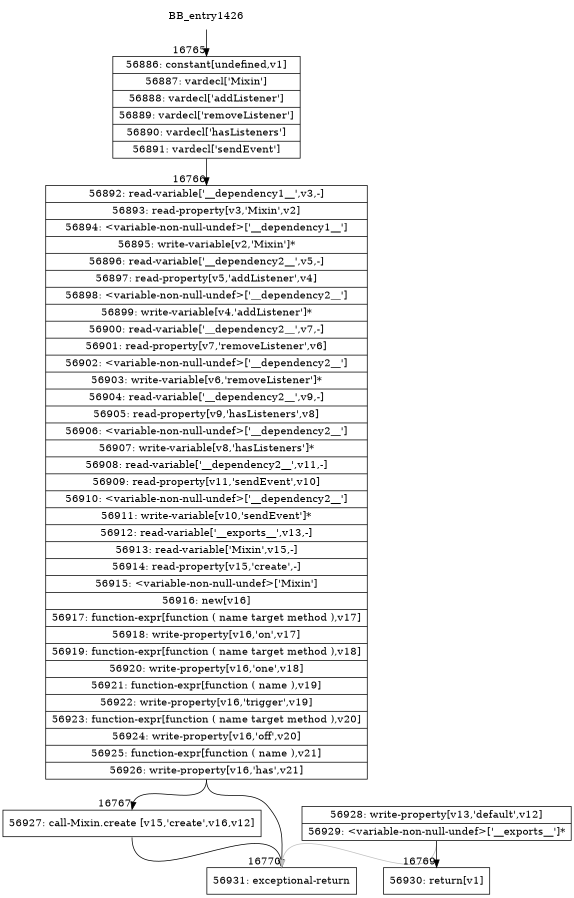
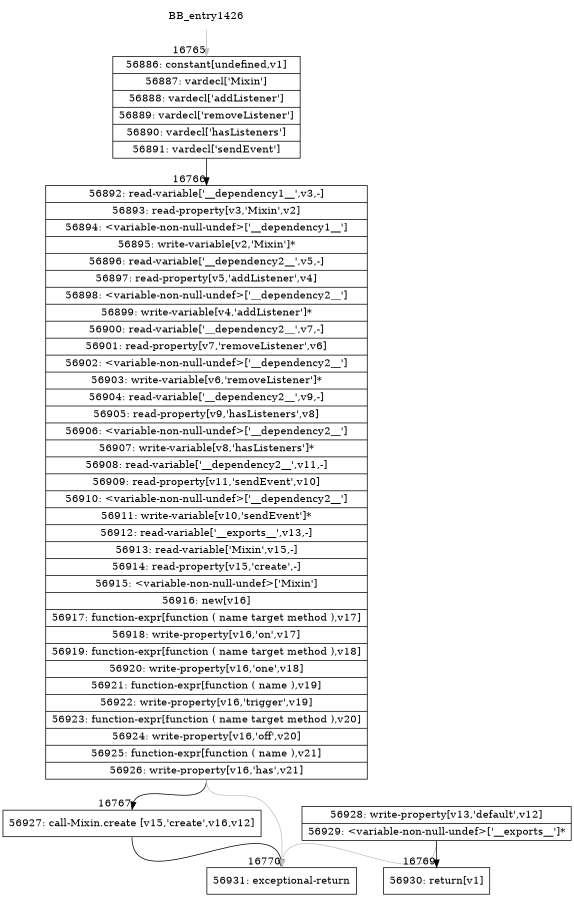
edge "BB_entry1426" -> "56886: constant[undefined,v1]": color black -> gray
edge "56892: read-variable['__dependency1__',v3,-]" -> "56931: exceptional-return": color black -> gray
